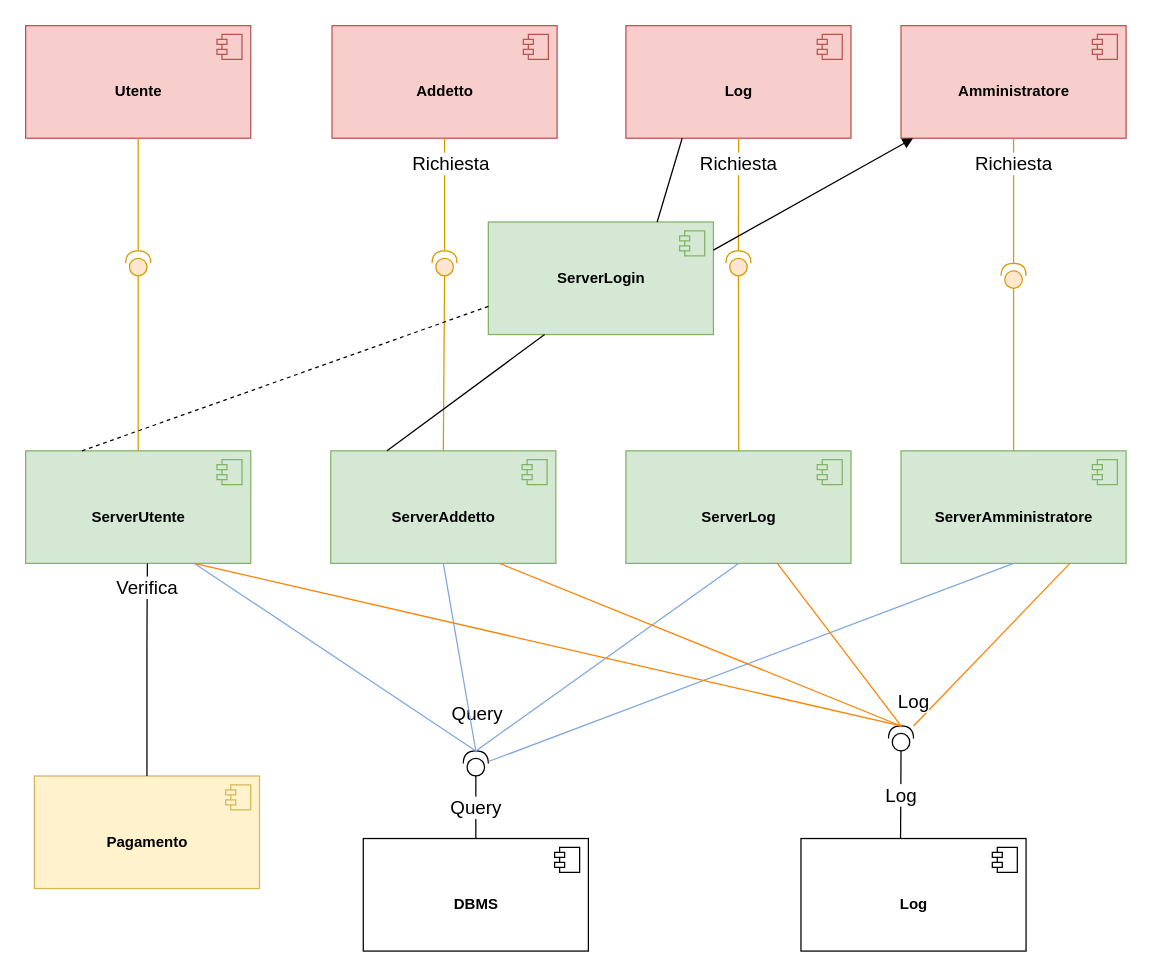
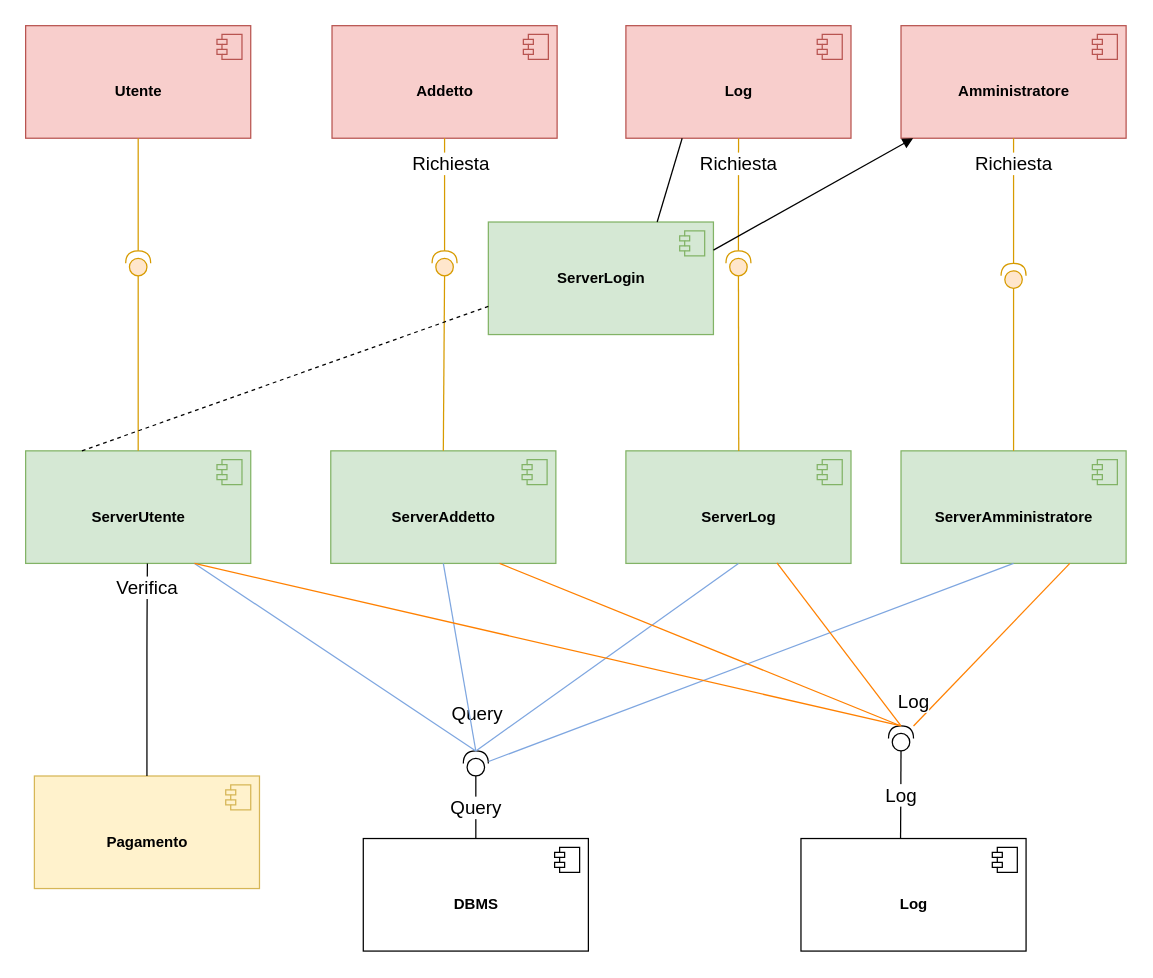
edge "ServerLogin" -- "ServerAddetto": removed
